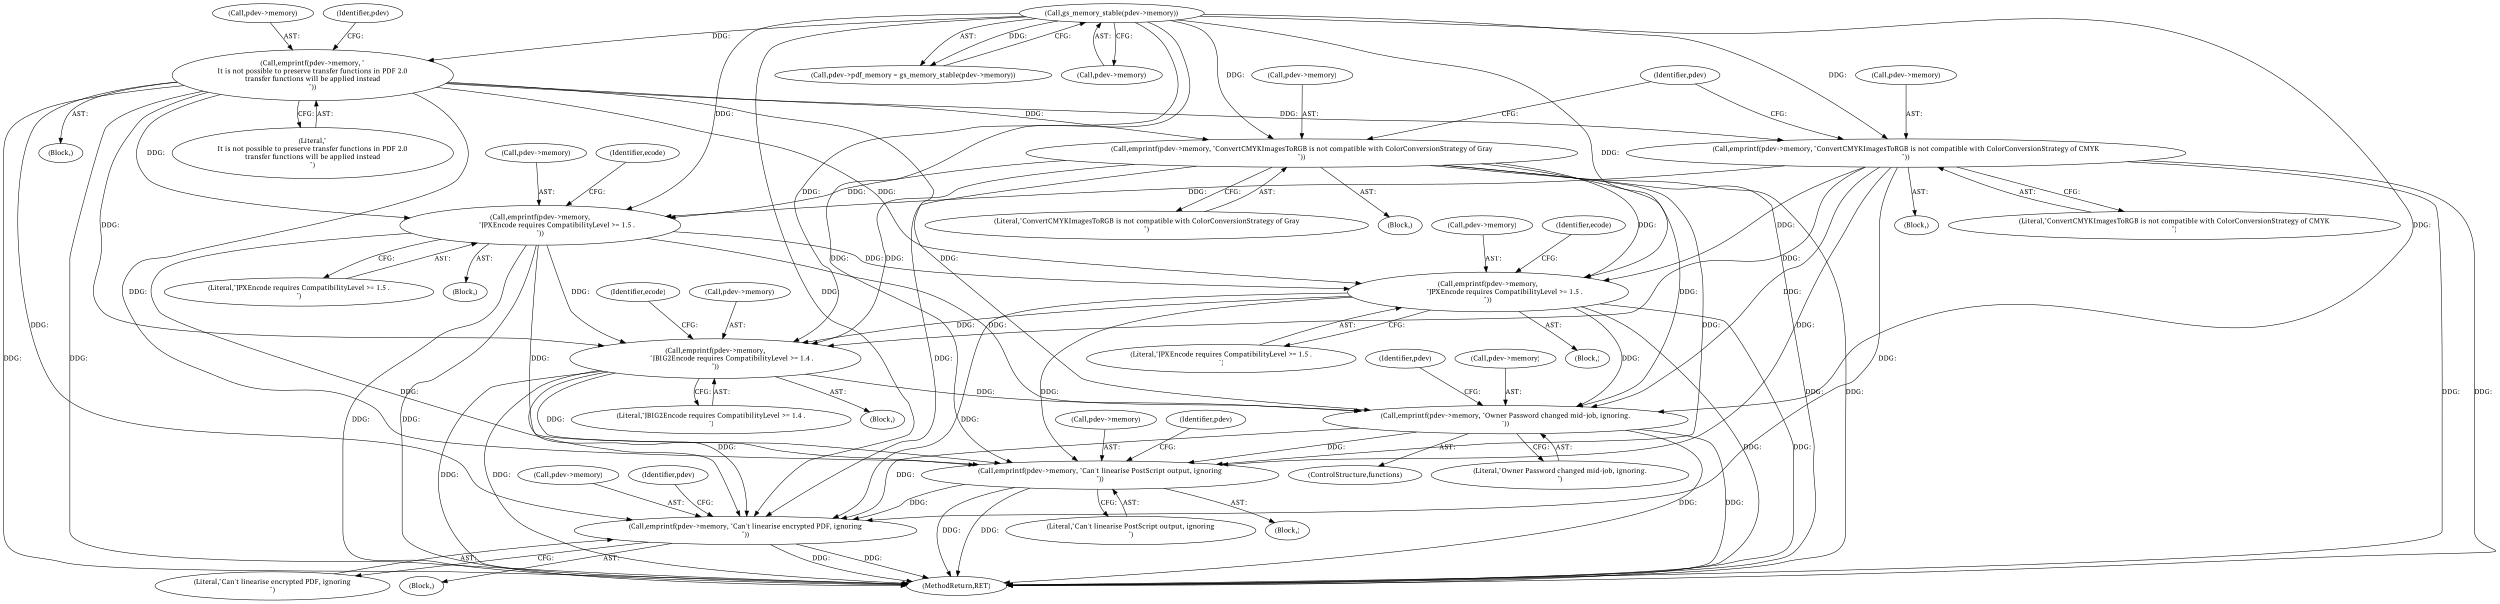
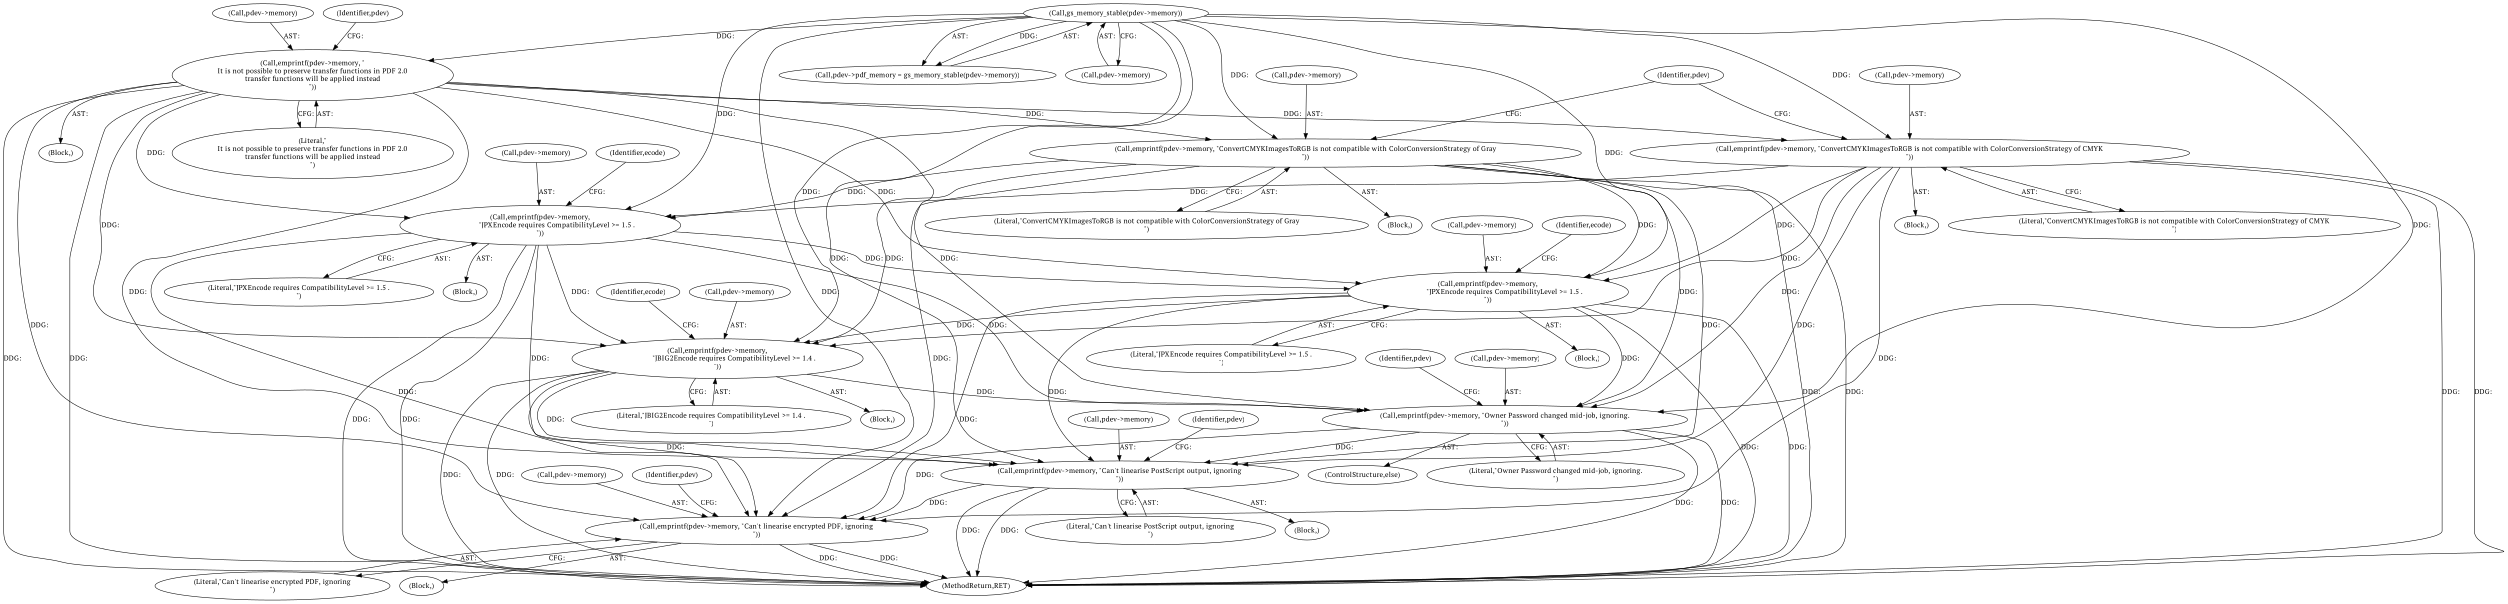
edge "(Call,pdev->pdf_memory = gs_memory_stable(pdev->memory))" -> "(Call,gs_memory_stable(pdev->memory))": label "CFG: " -> "AST: "
node "(ControlStructure,functions)": label "(ControlStructure,functions)" -> "(ControlStructure,else)"
